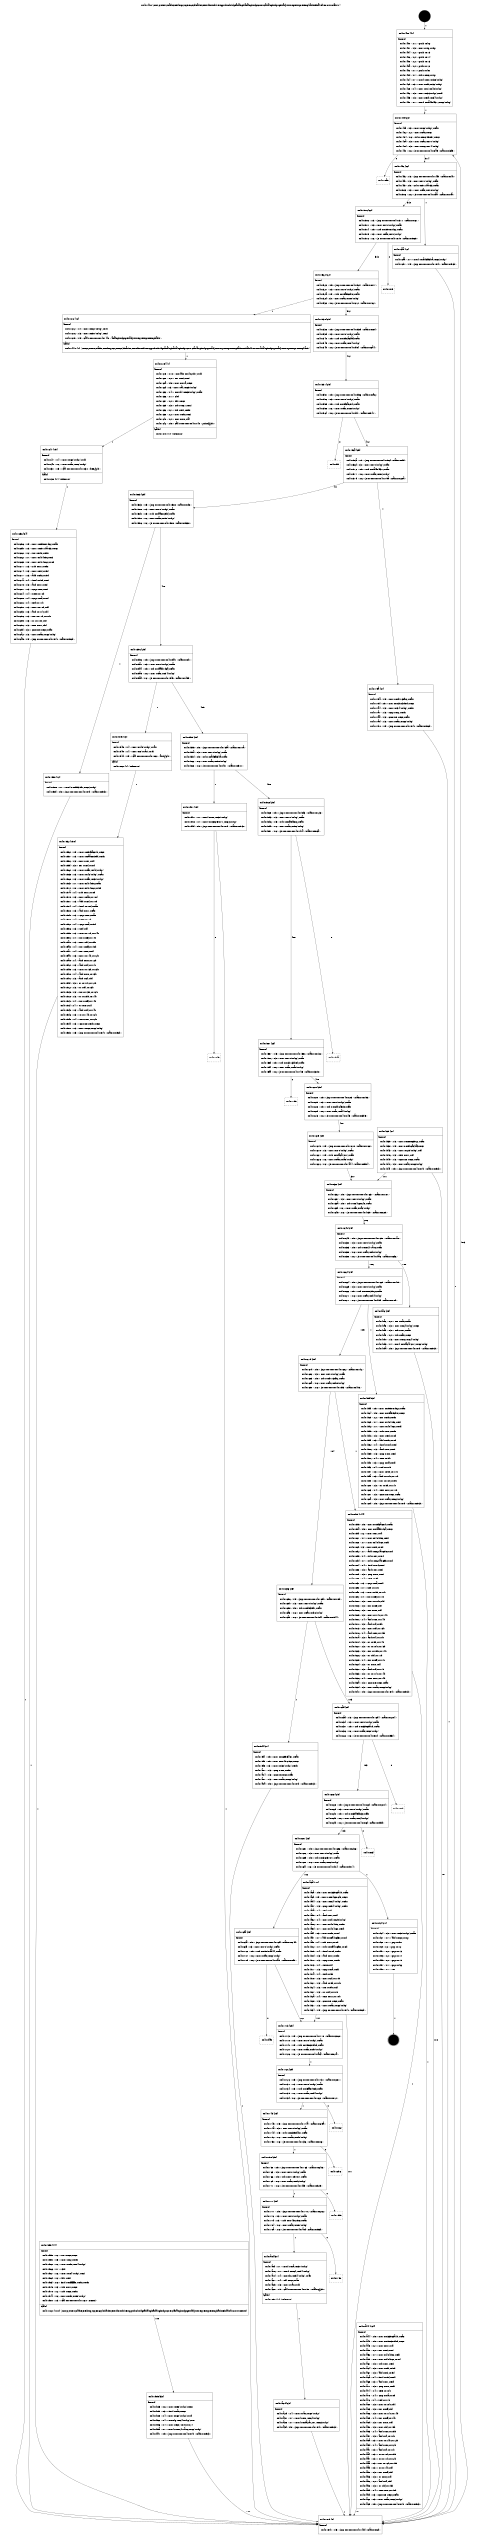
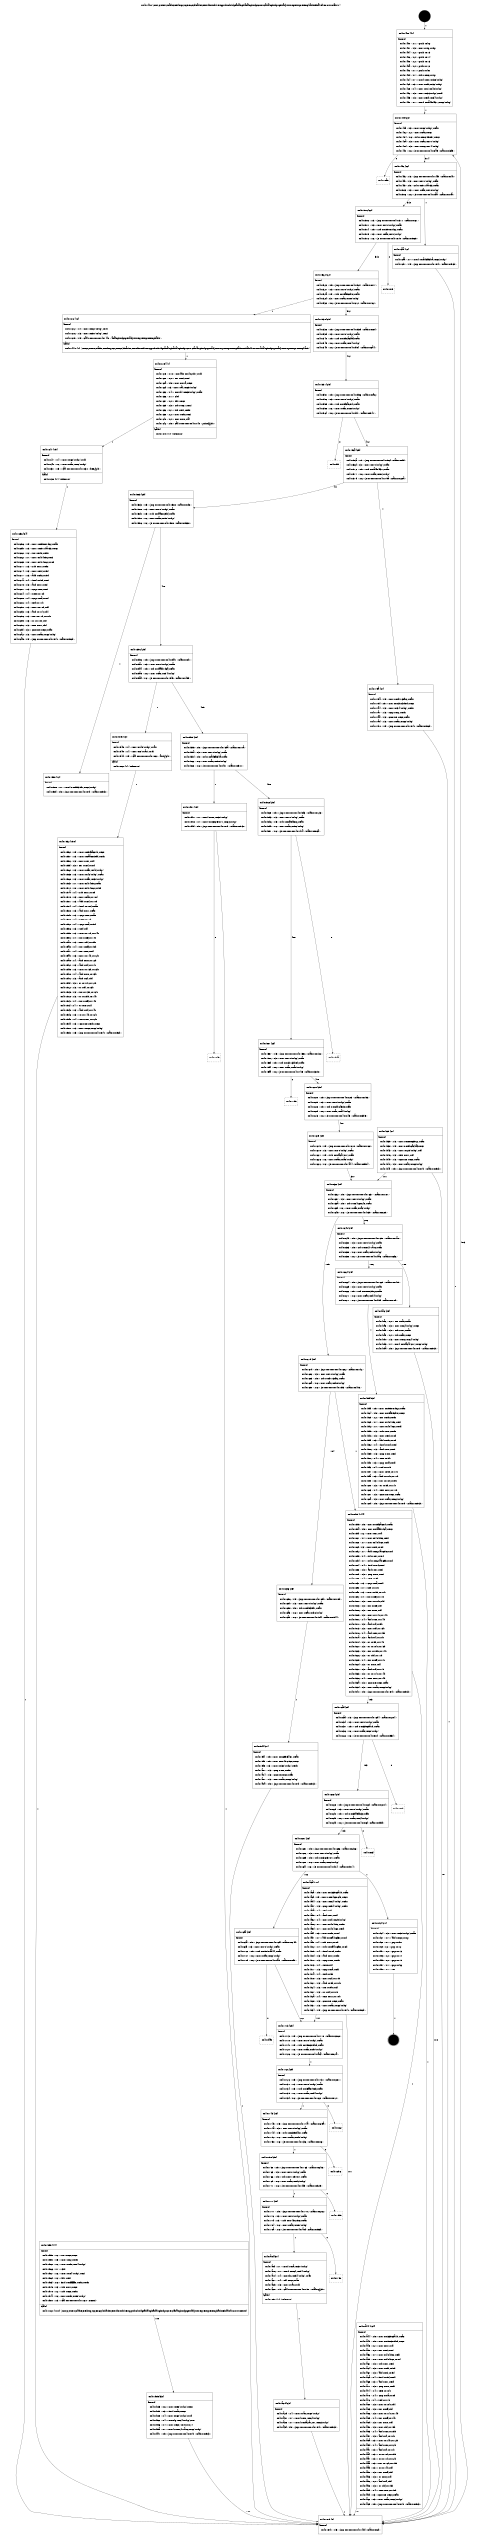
edge "0x401664 [25]" -> "0x40167d [25]": now "0x401632 [25]" -> "0x40167d [25]"
edge "0x401696 [25]" -> "0x4016af [25]": now "0x4018b5 [144]" -> "0x4016af [25]"
edge "0x4019e8 [12]" -> "0x401e7b [5]": removed, label "1"
